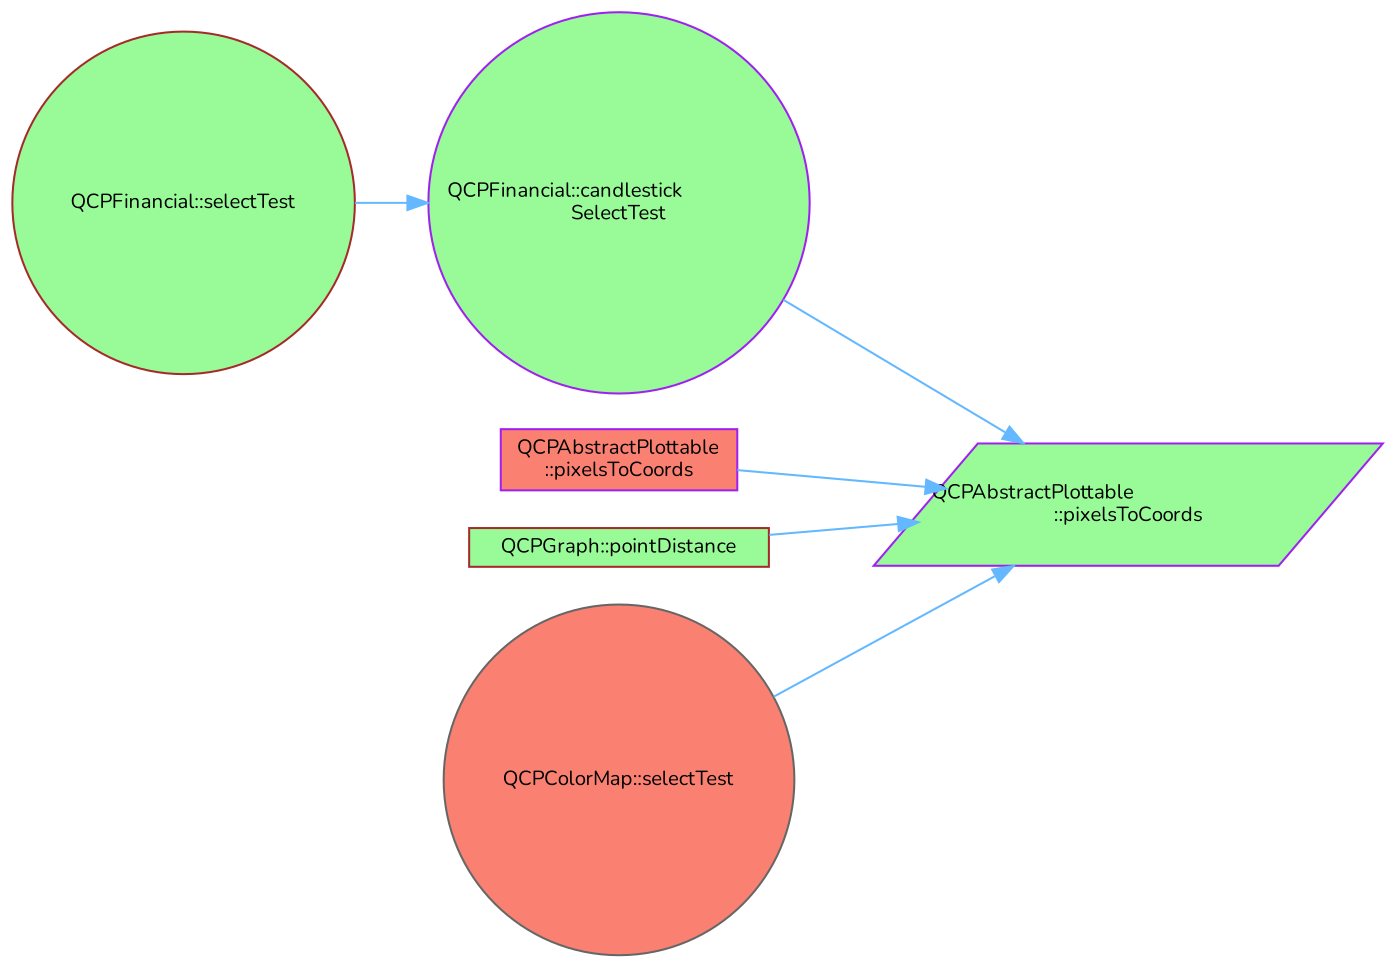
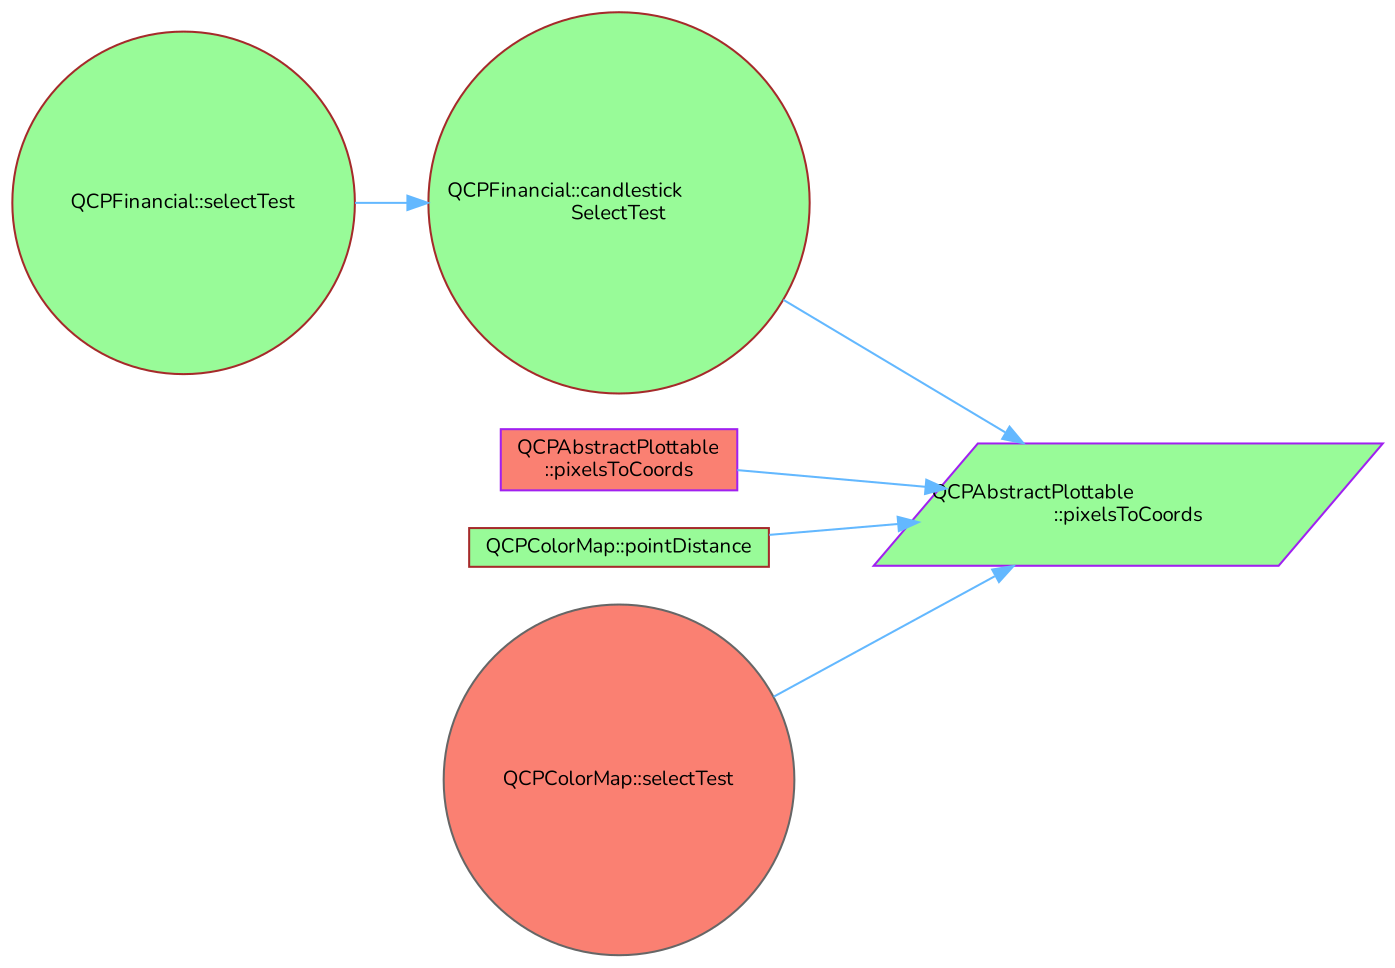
node "QCPFinancial::candlestick SelectTest": color purple -> brown
node "QCPGraph::pointDistance": label "QCPGraph::pointDistance" -> "QCPColorMap::pointDistance"
